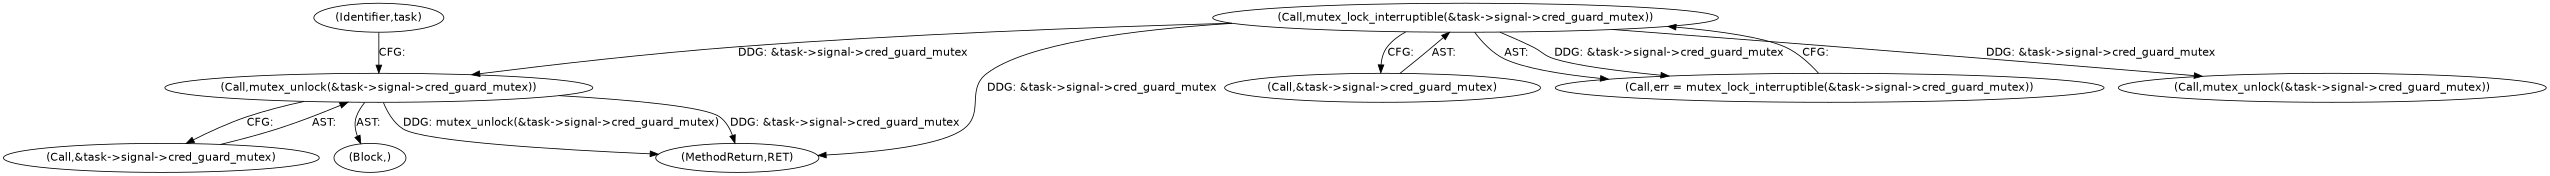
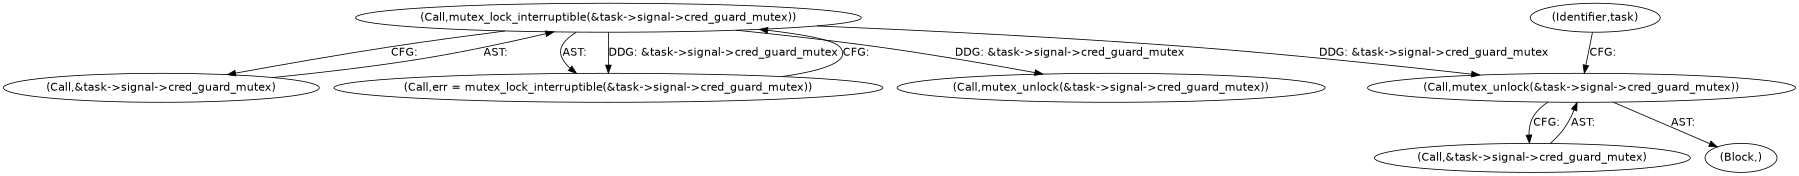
node "(MethodReturn,RET)": removed
